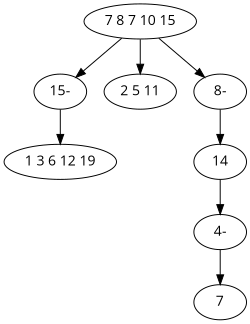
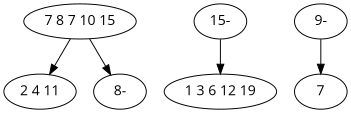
edge "7 8 7 10 15" -> "15-": removed
node "2 5 11": label "2 5 11" -> "2 4 11"
node "14": removed
node "4-": label "4-" -> "9-"
